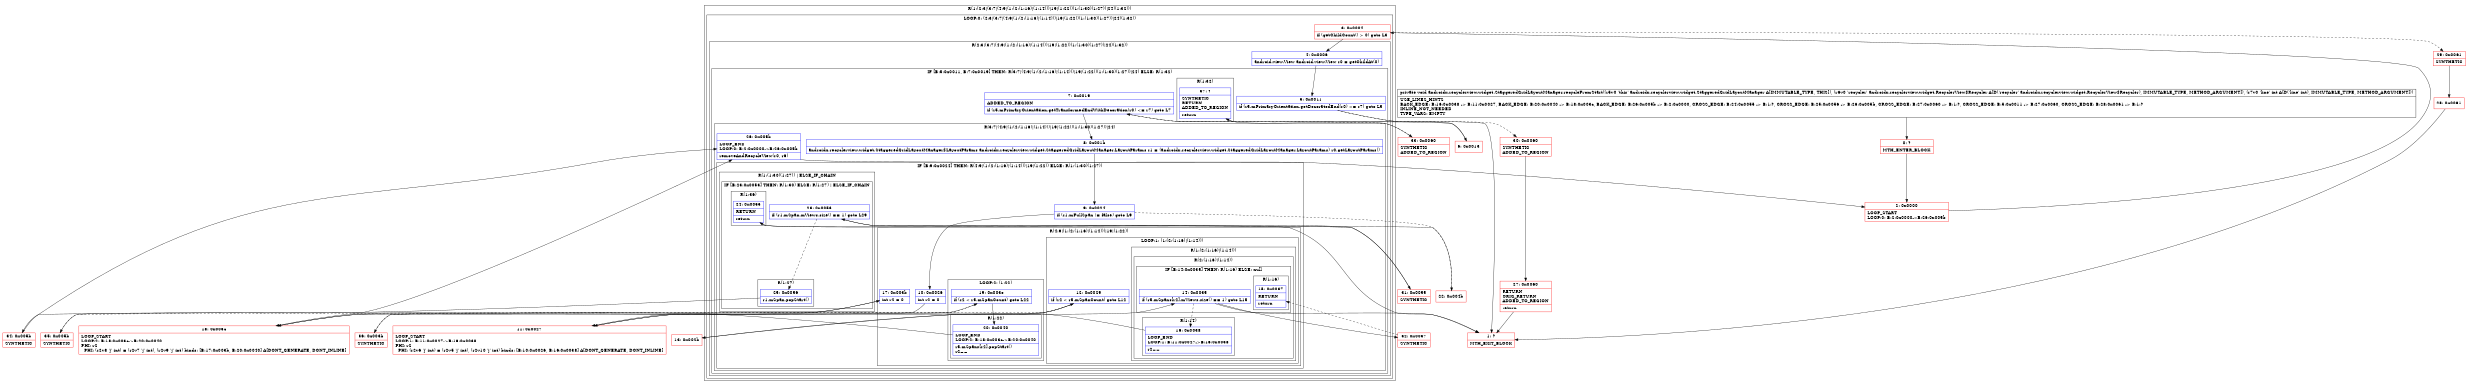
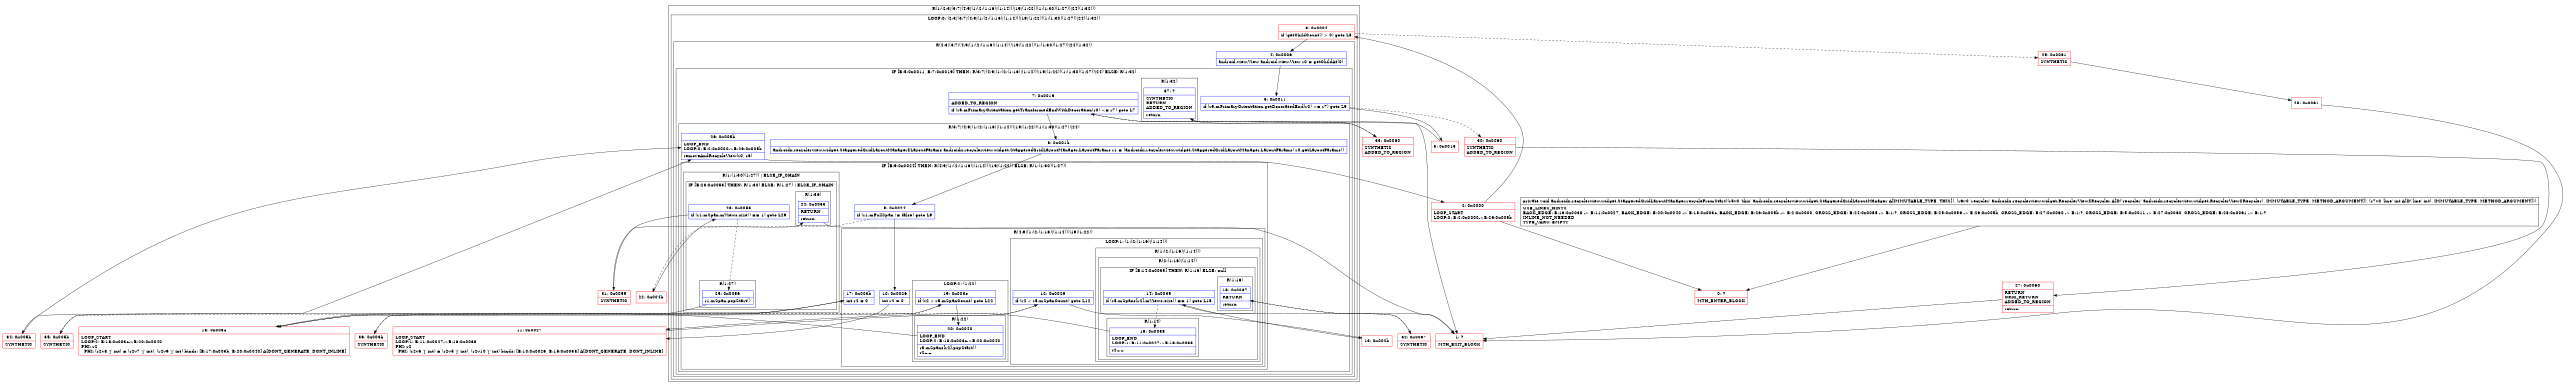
edge "0: ?" -> "2: 0x0000": reversed
edge "14: 0x0035" -> "1: ?": now "15: 0x0037" -> "1: ?"
